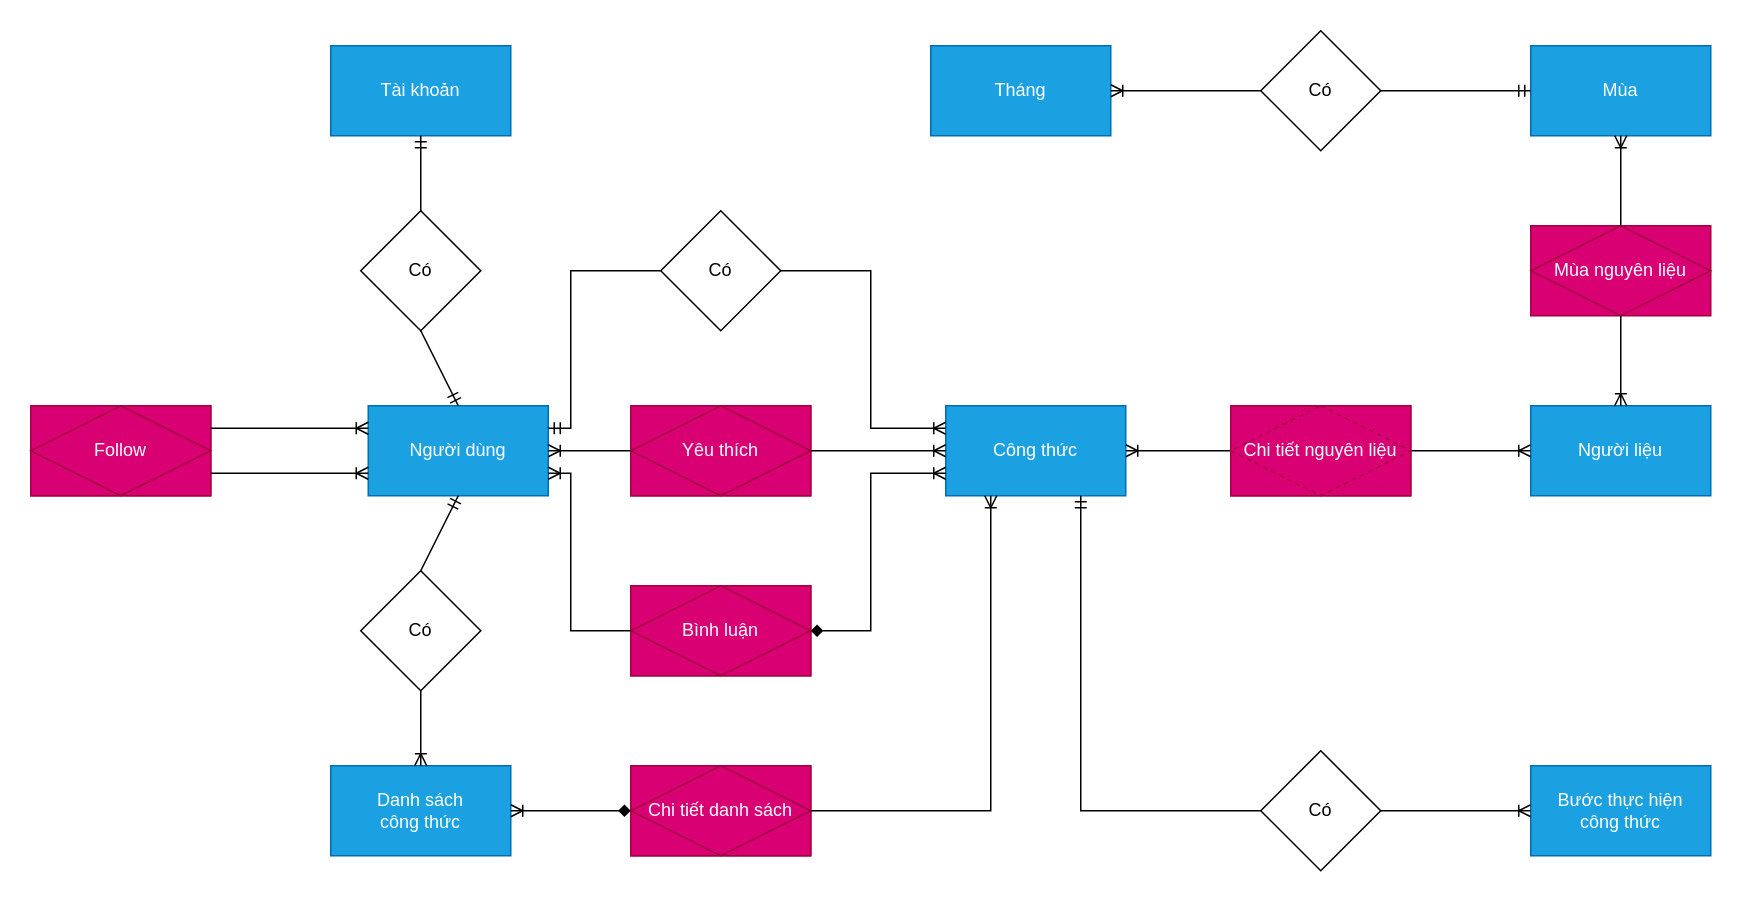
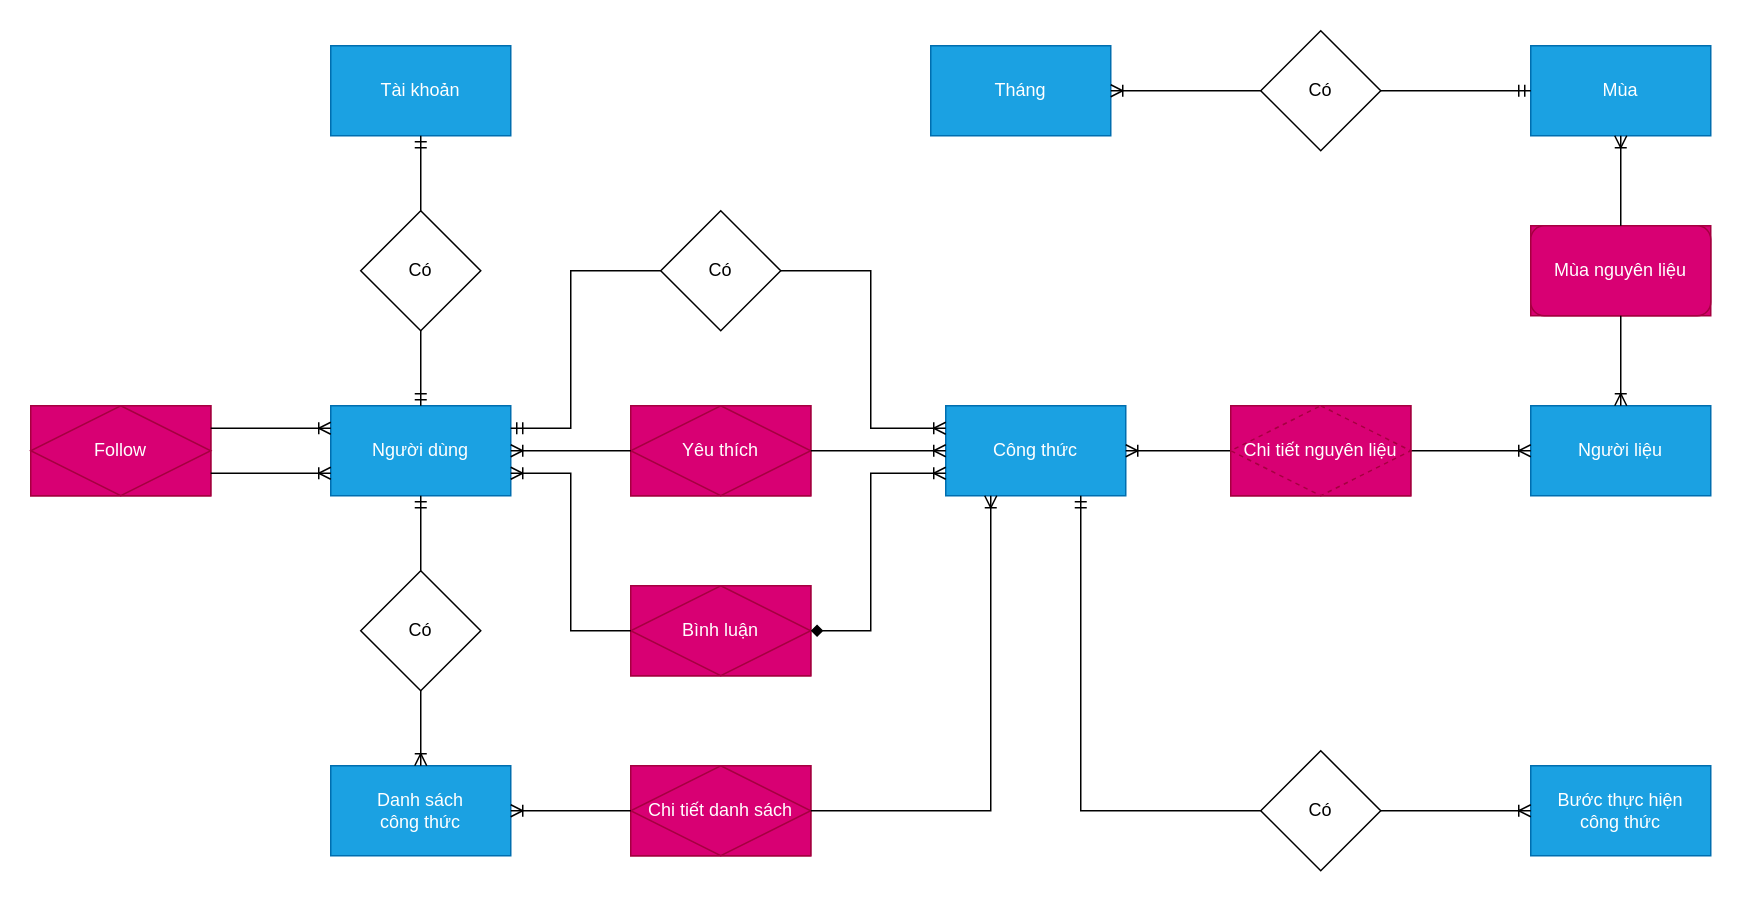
node "Mùa nguyên liệu": shape diamond -> rounded rectangle
node "Người dùng": moved (458, 451) -> (421, 451)
edge "Danh sách công thức" -- "Chi tiết danh sách": arrowhead diamond -> none
